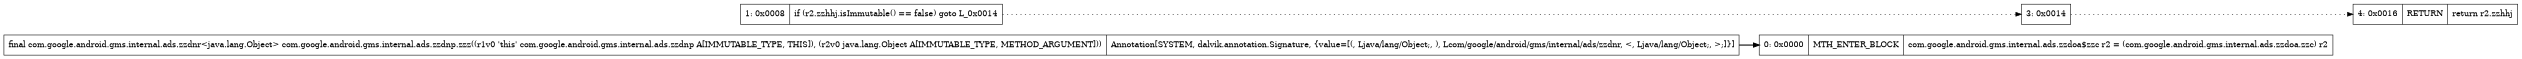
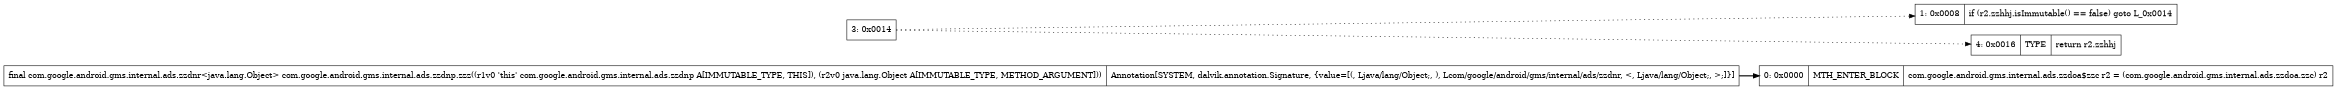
edge "1: 0x0008" -> "3: 0x0014": reversed
node "4: 0x0016": text "RETURN" -> "TYPE"
